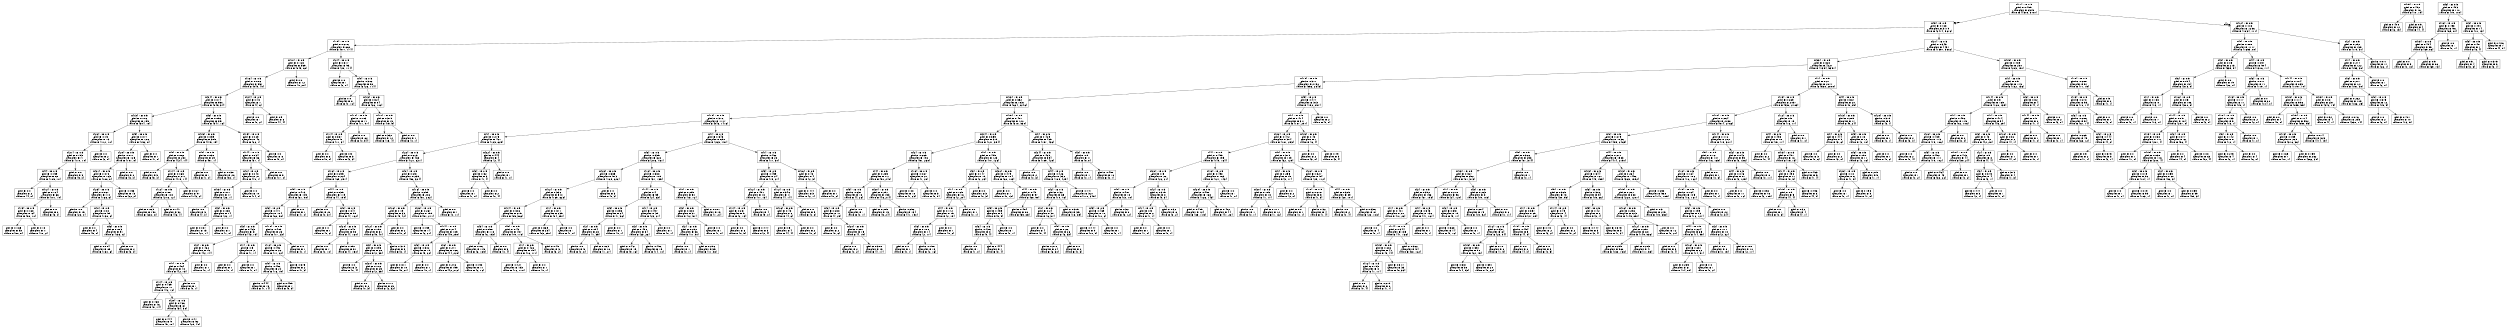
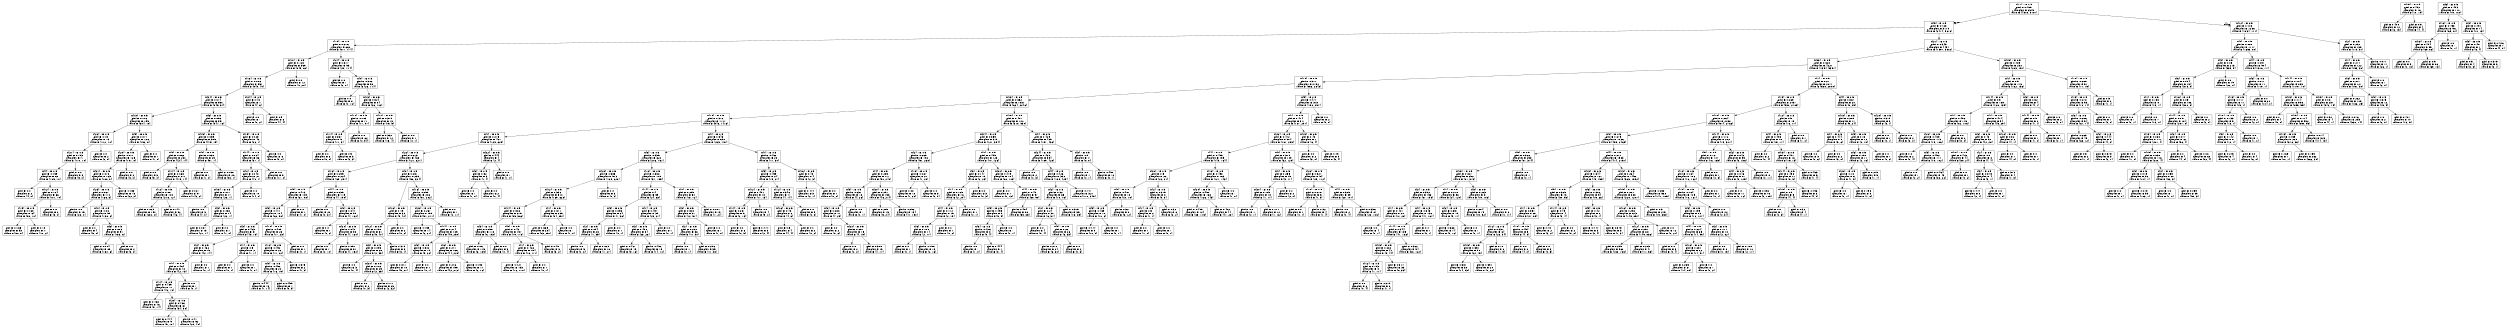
edge "X[16] <= 0.5 gini = 0.259 samples = 206 value = [51, 282]" -> "X[16] <= 0.5 gini = 0.19 samples = 33 value = [5, 42]": now "X[0] <= 0.5 gini = 0.251 samples = 239 value = [56, 324]" -> "X[16] <= 0.5 gini = 0.19 samples = 33 value = [5, 42]"
